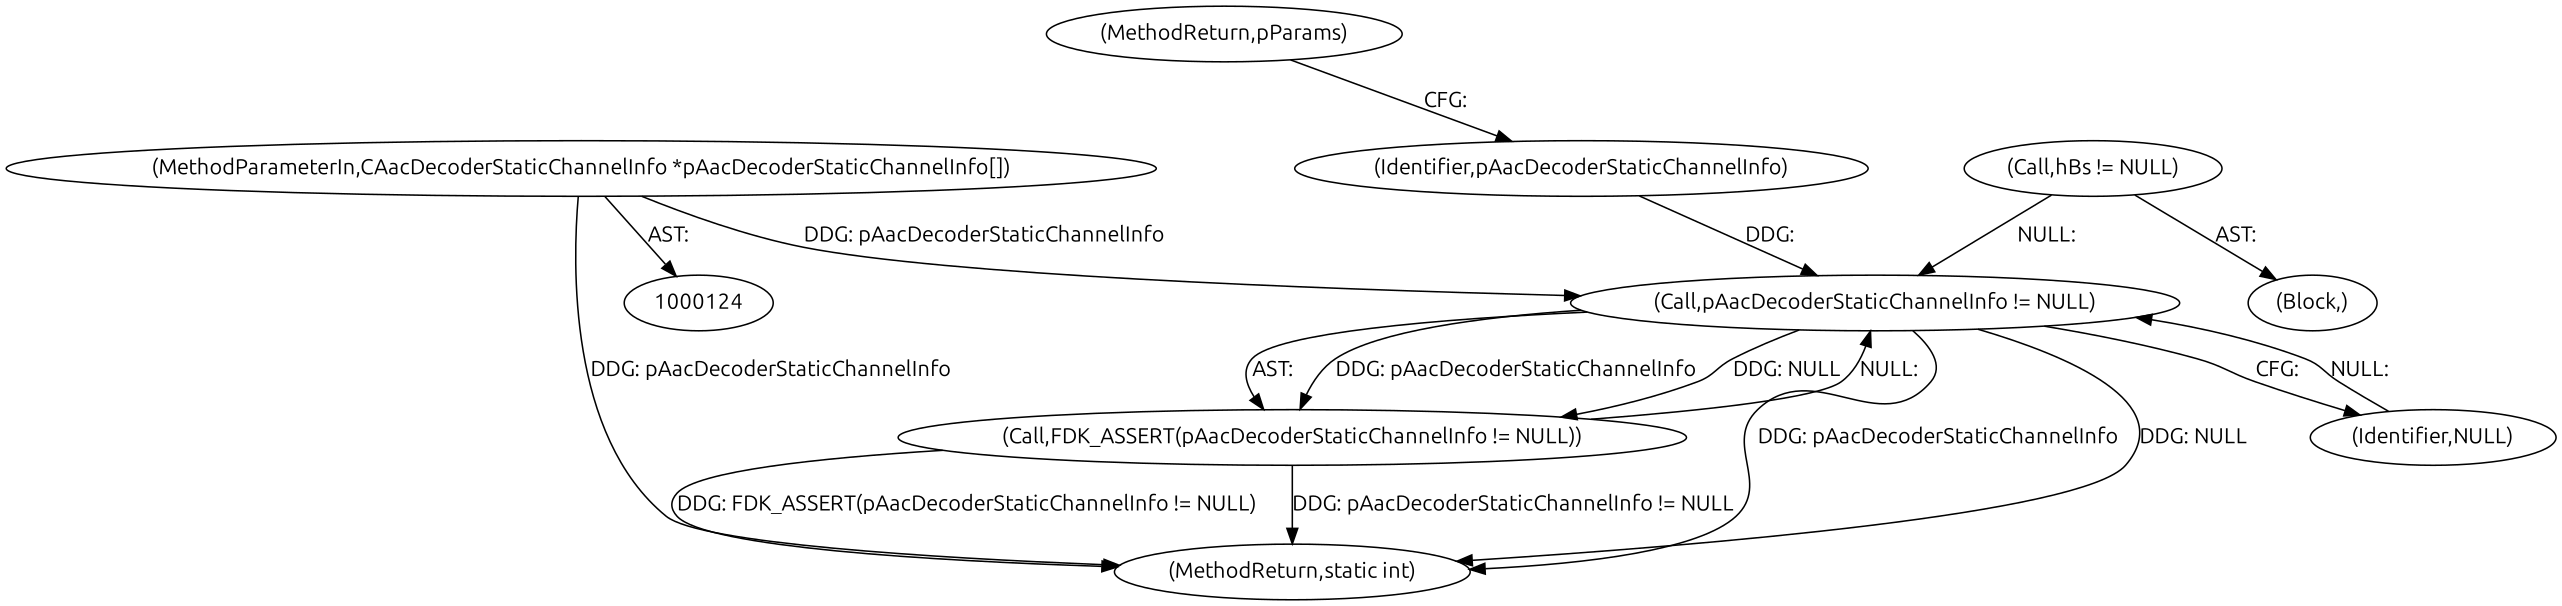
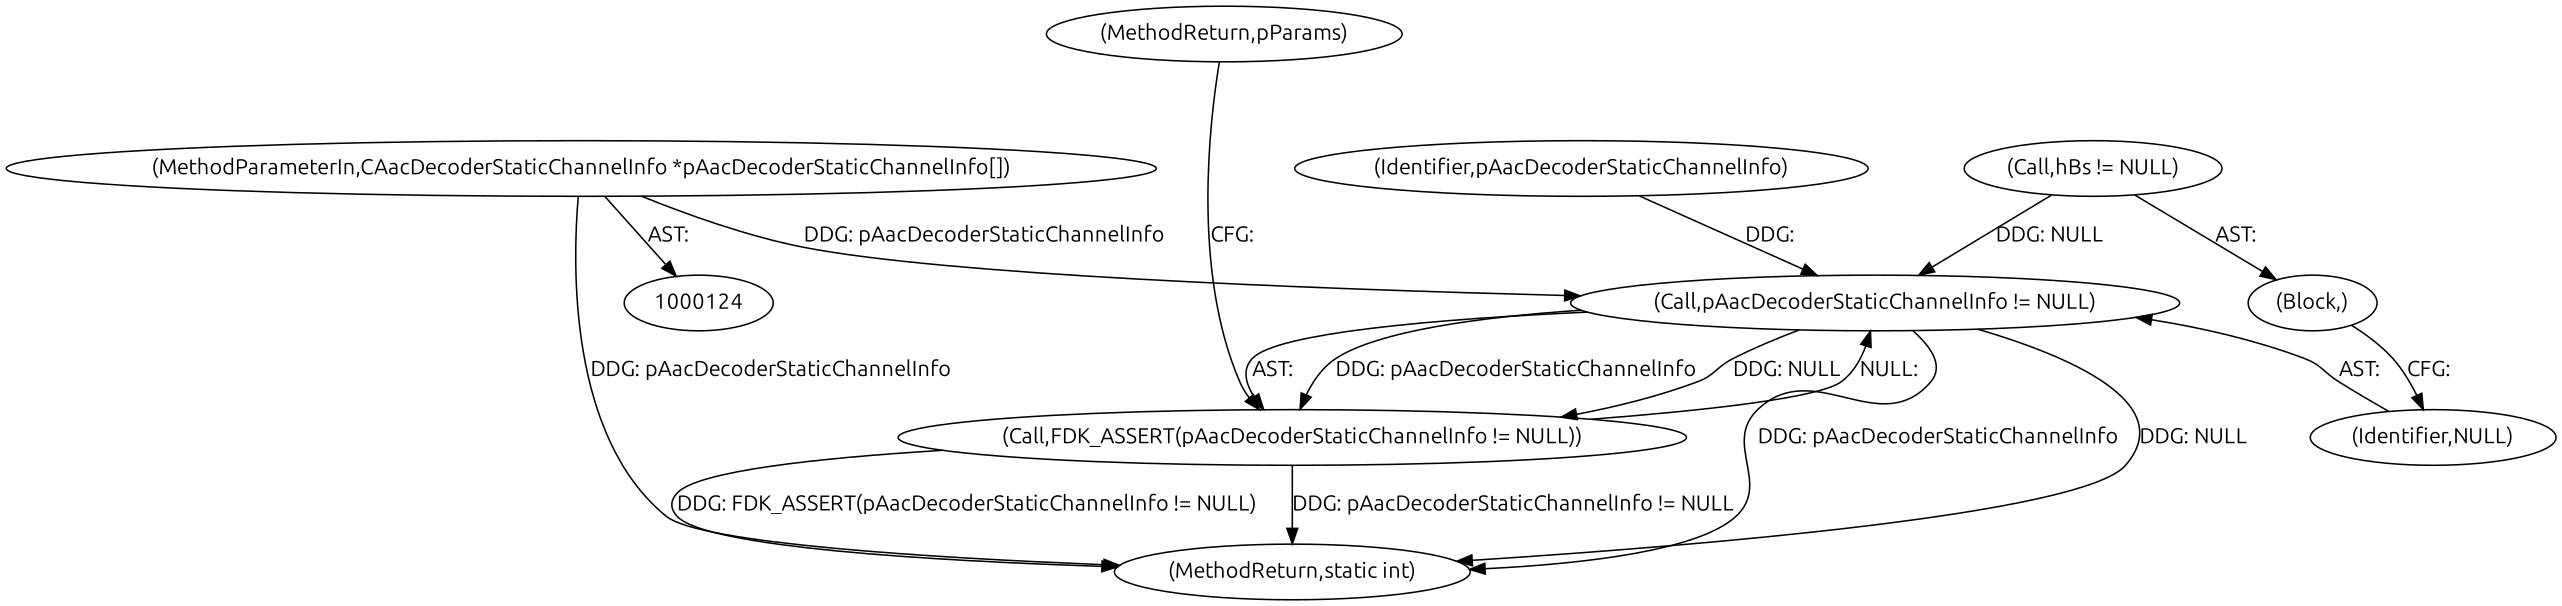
edge "(MethodReturn,pParams)" -> "(Identifier,pAacDecoderStaticChannelInfo)": now "(MethodReturn,pParams)" -> "(Call,FDK_ASSERT(pAacDecoderStaticChannelInfo != NULL))"
edge "(Call,hBs != NULL)" -> "(Call,pAacDecoderStaticChannelInfo != NULL)": label "NULL: " -> "DDG: NULL"
edge "(Call,pAacDecoderStaticChannelInfo != NULL)" -> "(Identifier,NULL)": now "(Block,)" -> "(Identifier,NULL)"
edge "(Identifier,NULL)" -> "(Call,pAacDecoderStaticChannelInfo != NULL)": label "NULL: " -> "AST: "
